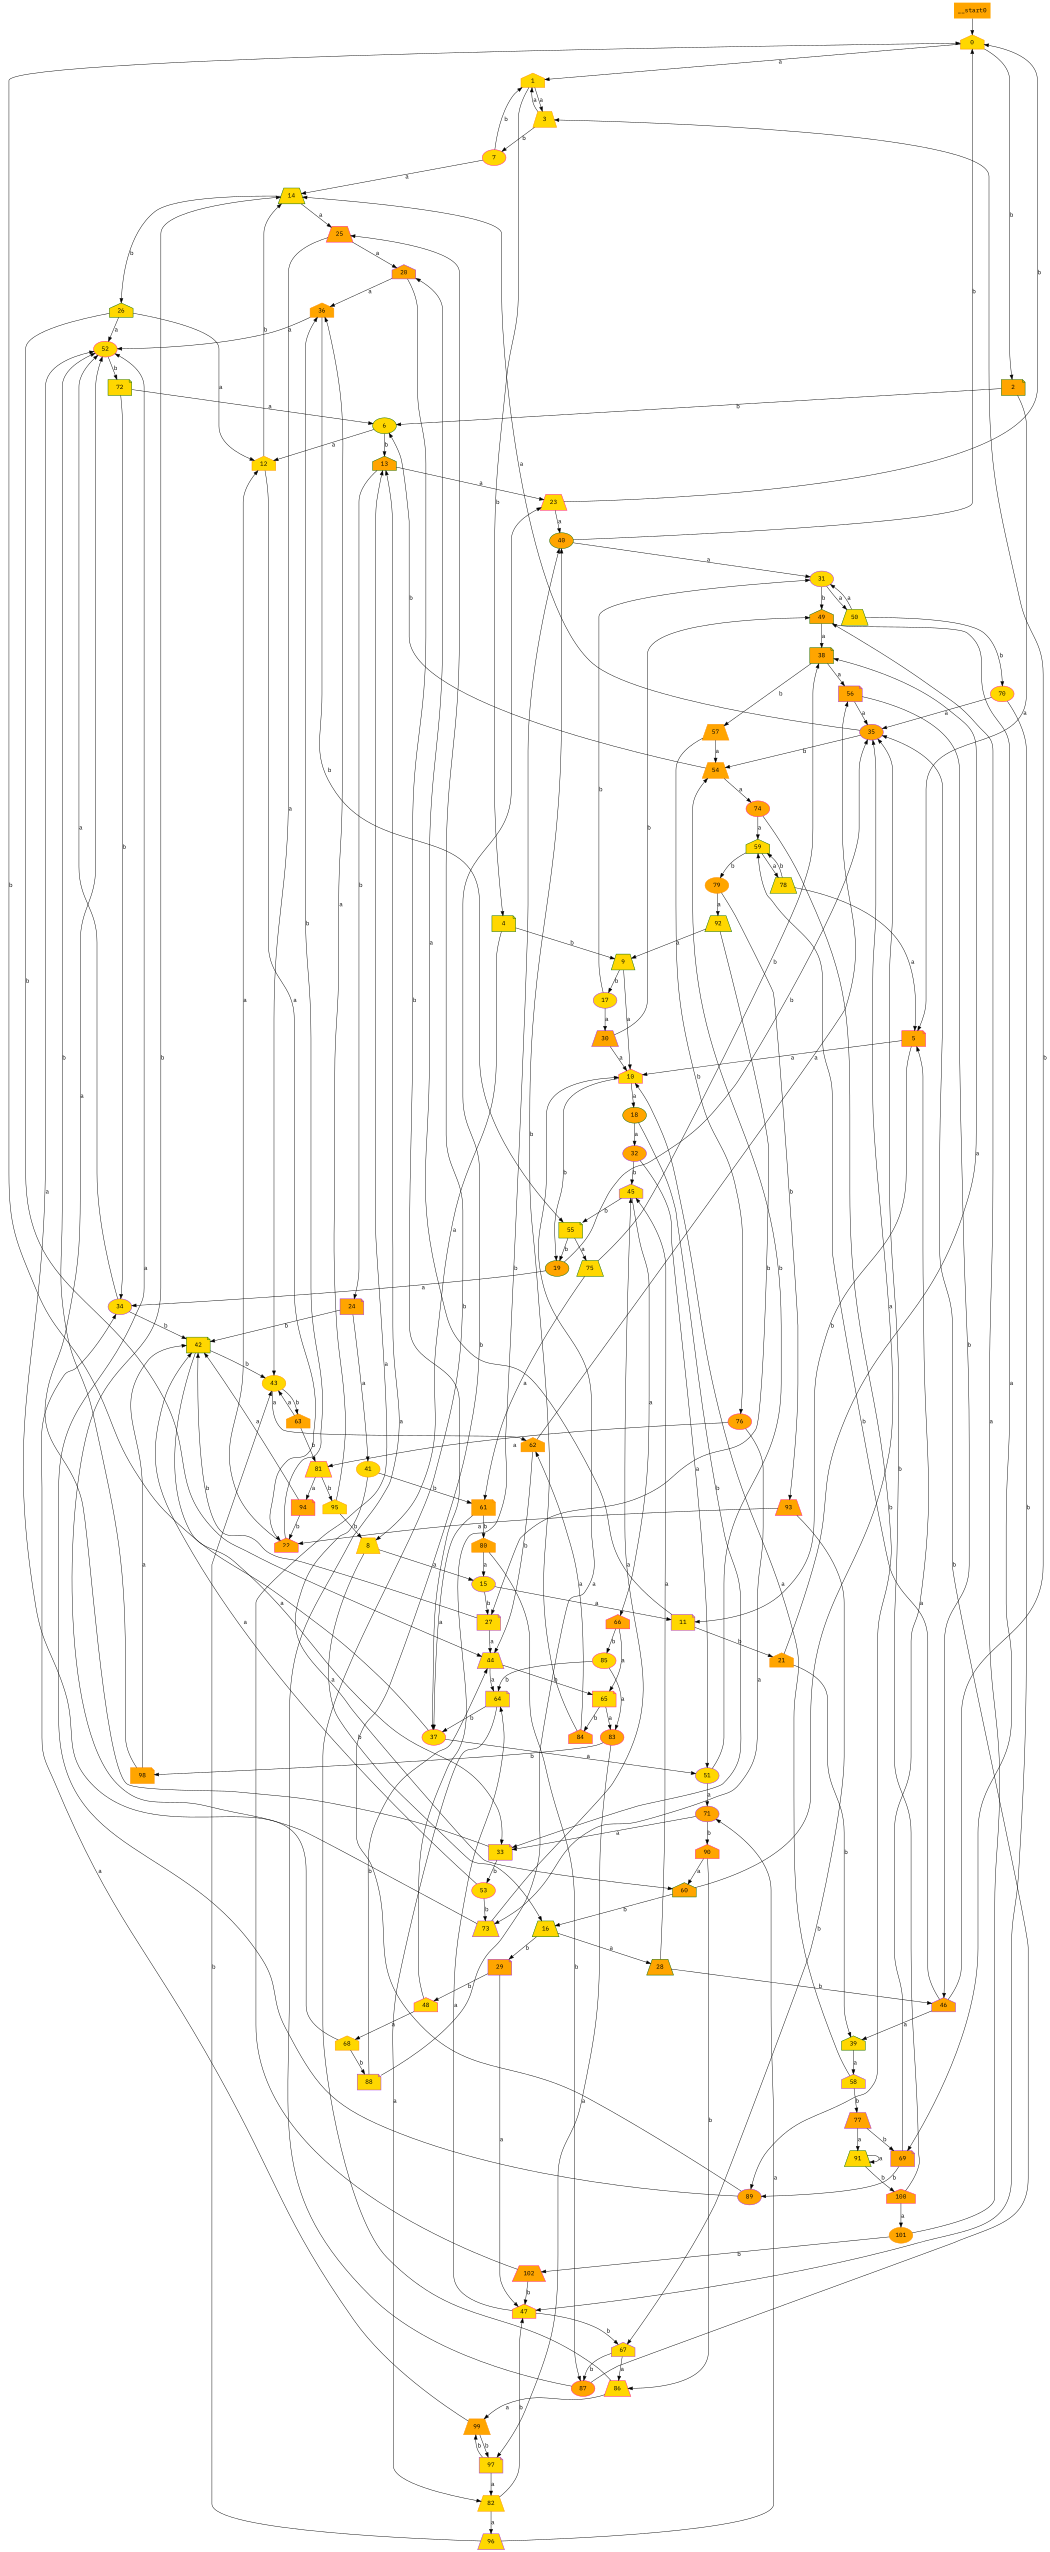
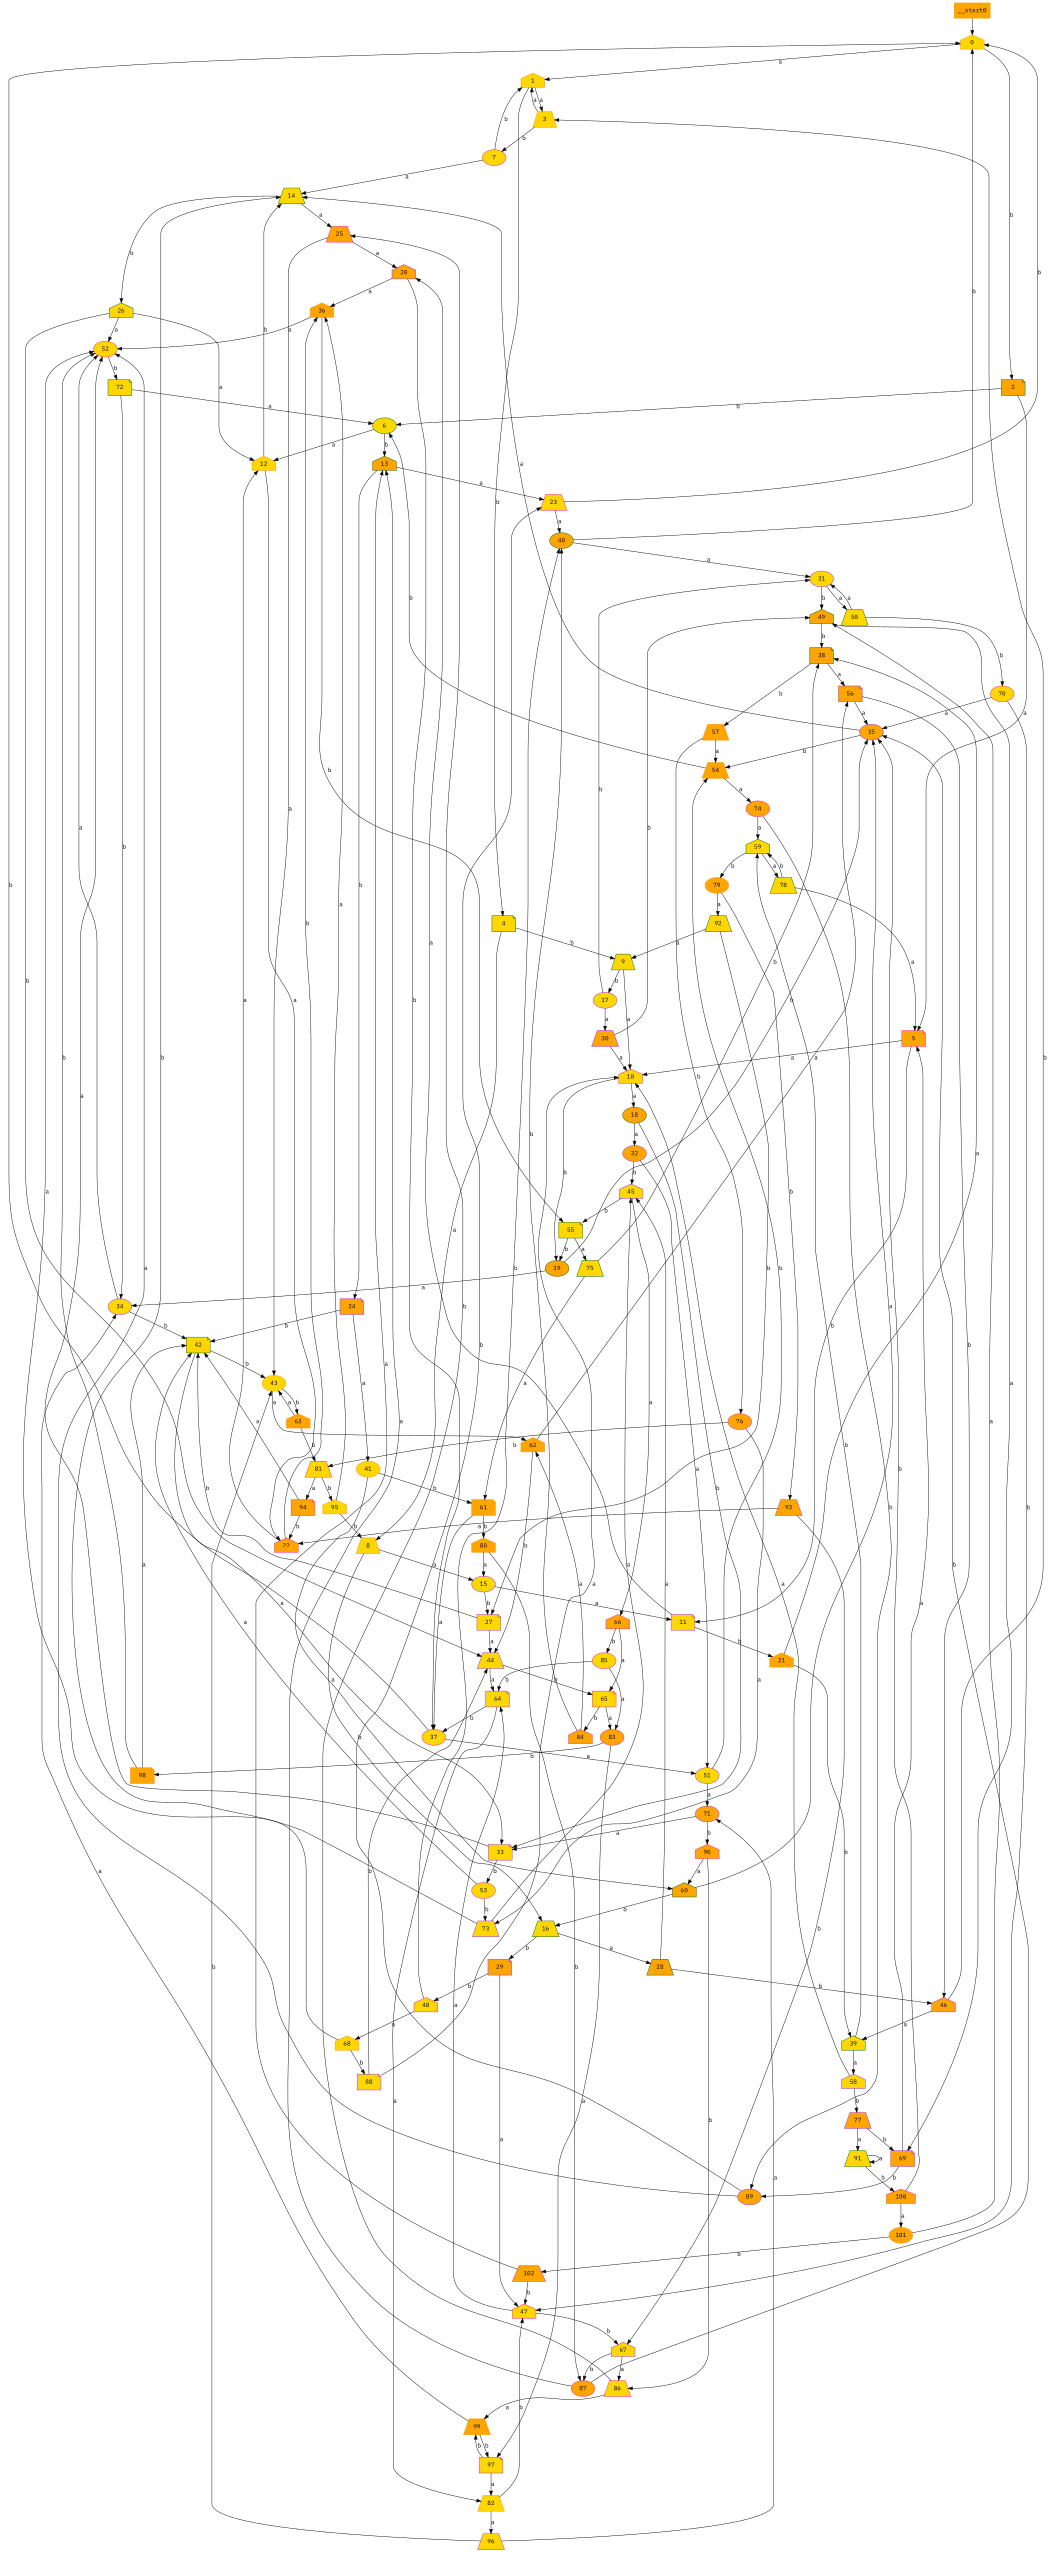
edge "49" -> "38": label "a" -> "b"
edge "46" -> "59": now "39" -> "59"
edge "76" -> "81": label "a" -> "b"
